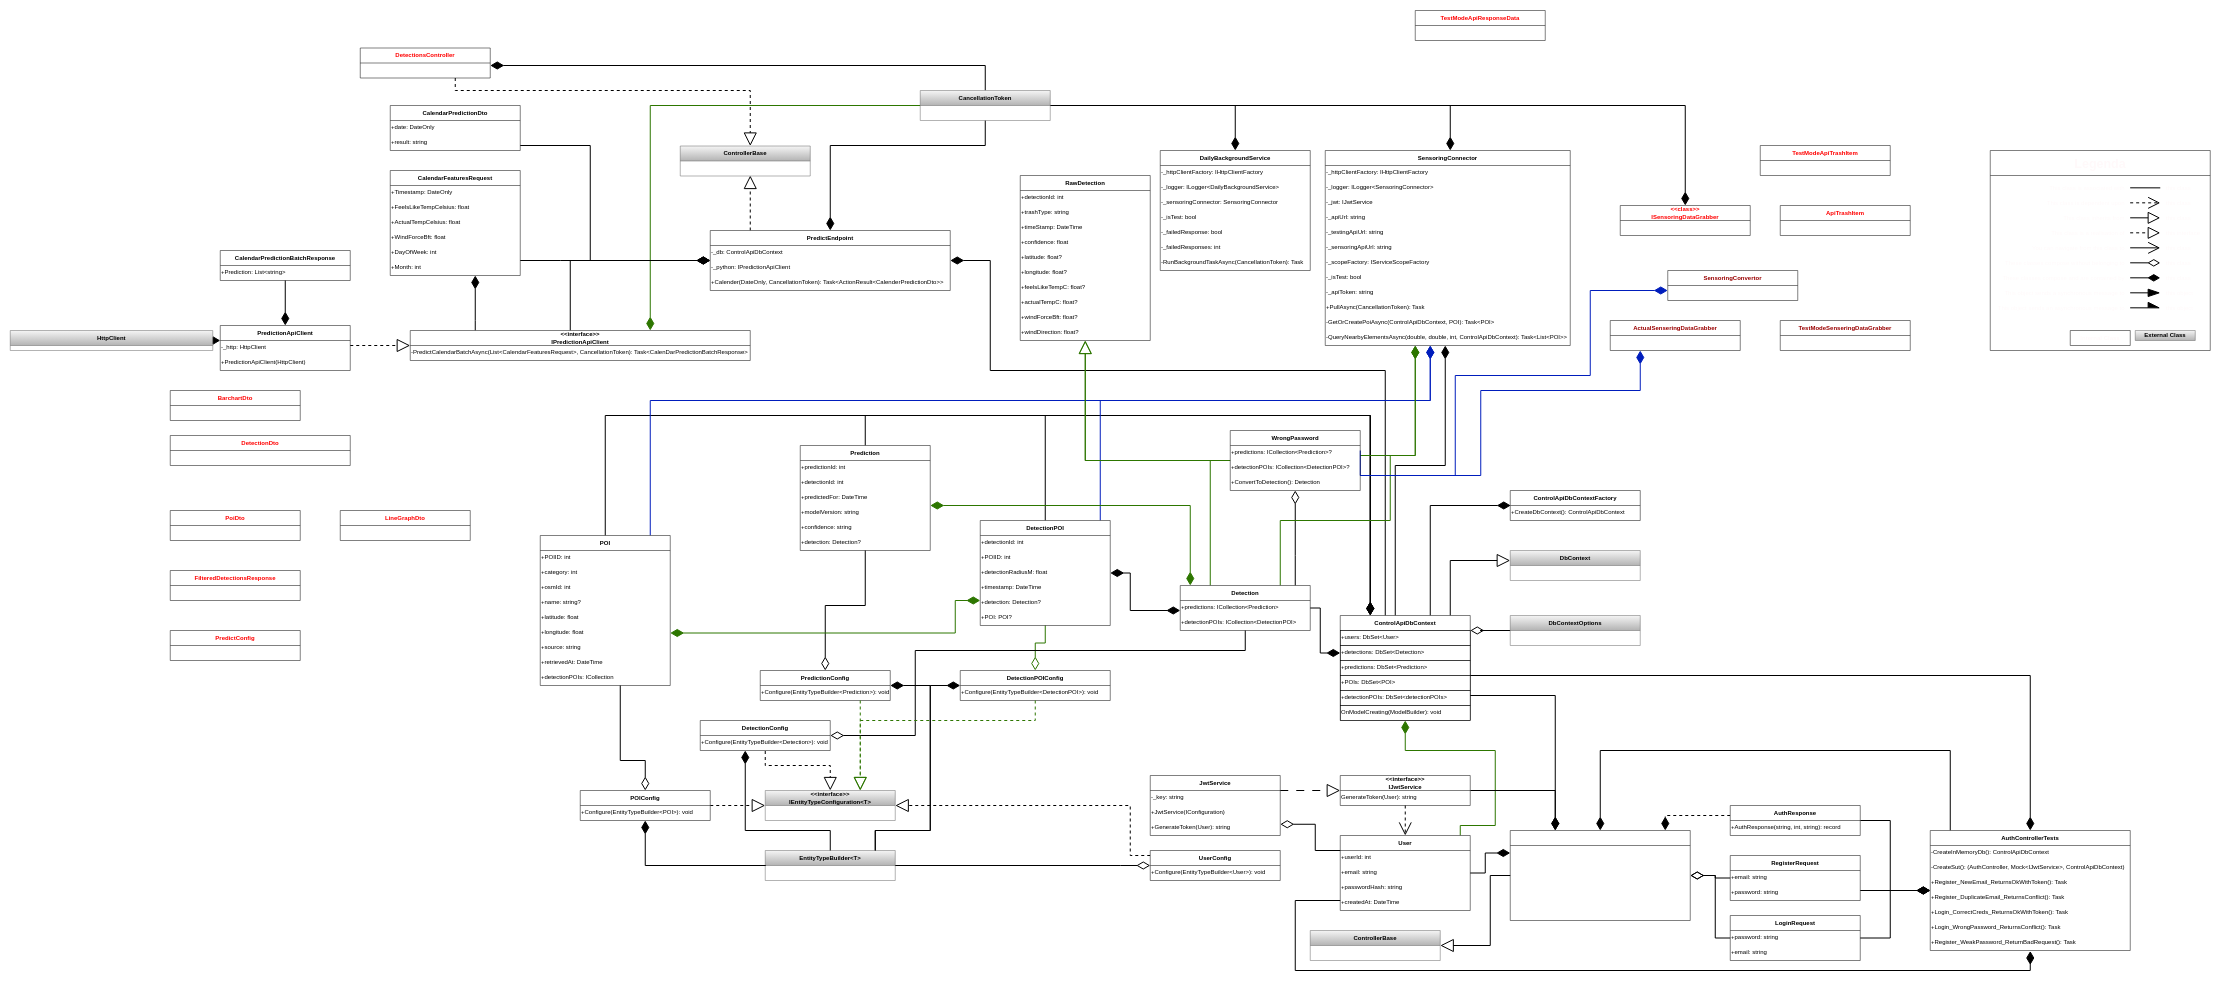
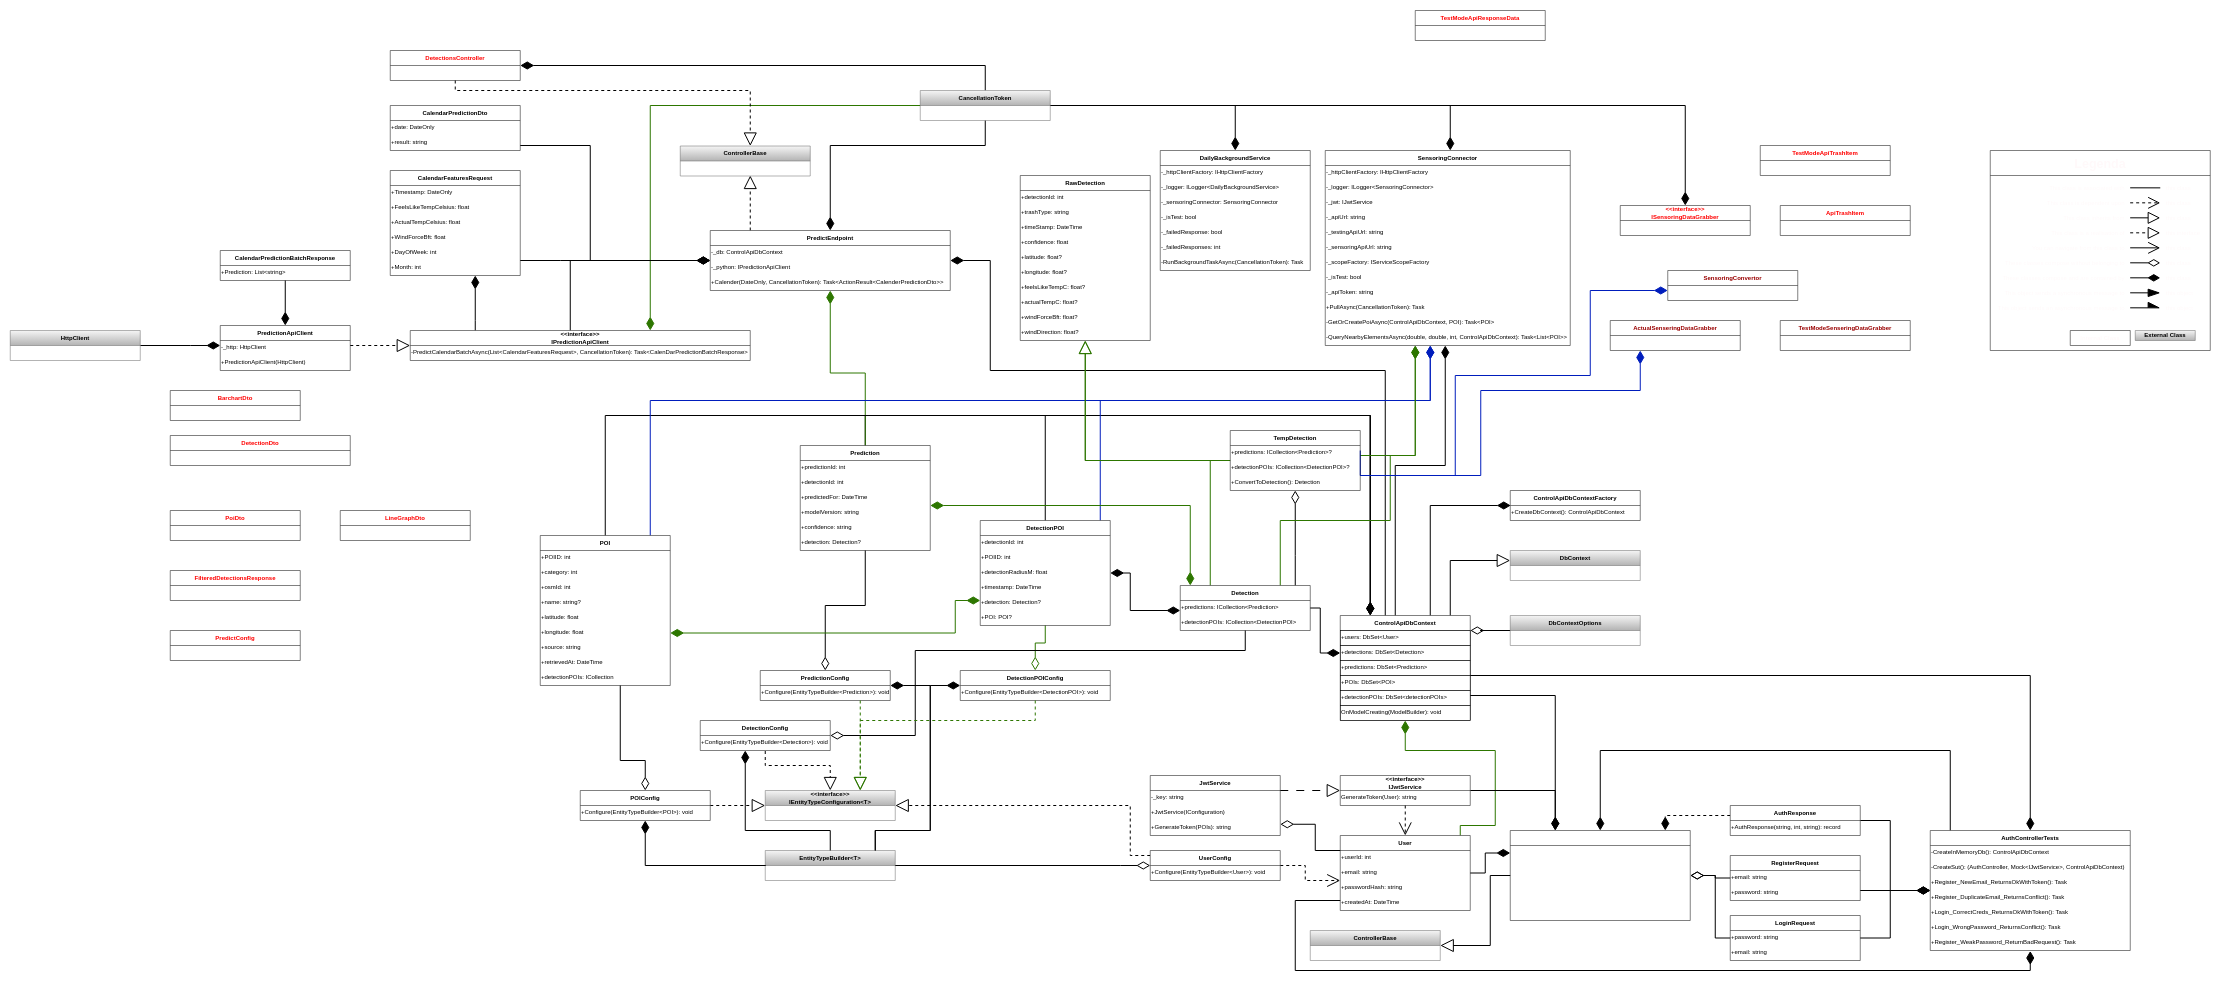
node "DetectionsController": moved (425, 63) -> (455, 65)
node "<<class>> ISensoringDataGrabber": label "<<class>> ISensoringDataGrabber" -> "<<interface>> ISensoringDataGrabber"
node "HttpClient": size 203x20 -> 130x30
edge "Prediction" -> "PredictEndpoint": added
node "WrongPassword": label "WrongPassword" -> "TempDetection"
node "+GenerateToken(User): string": label "+GenerateToken(User): string" -> "+GenerateToken(POIs): string"
edge "UserConfig" -> "User": added
